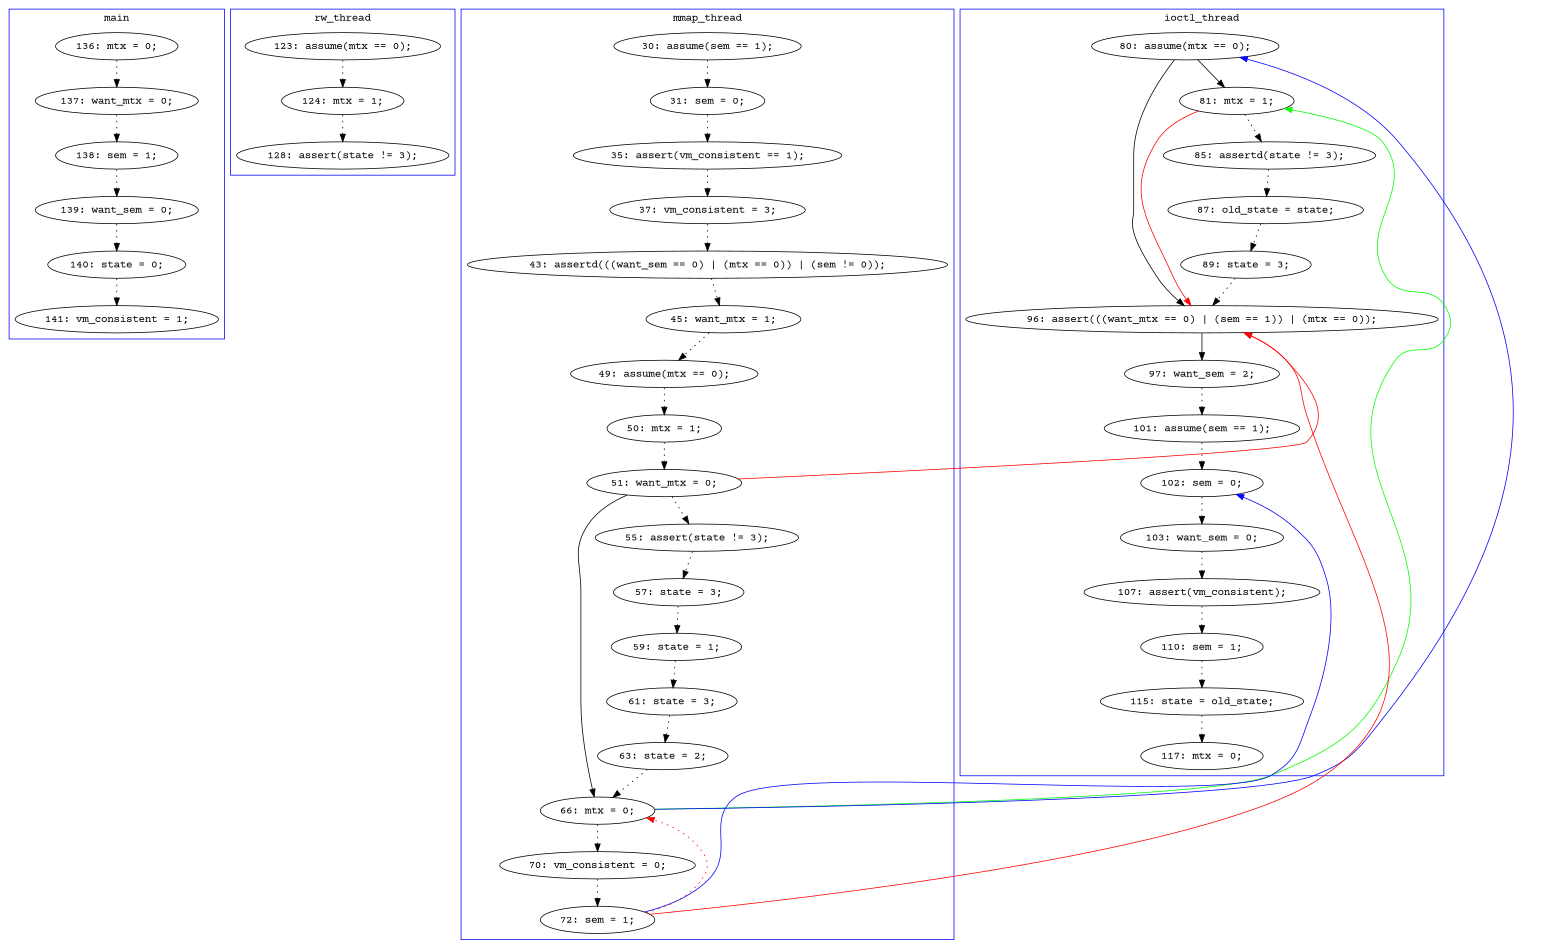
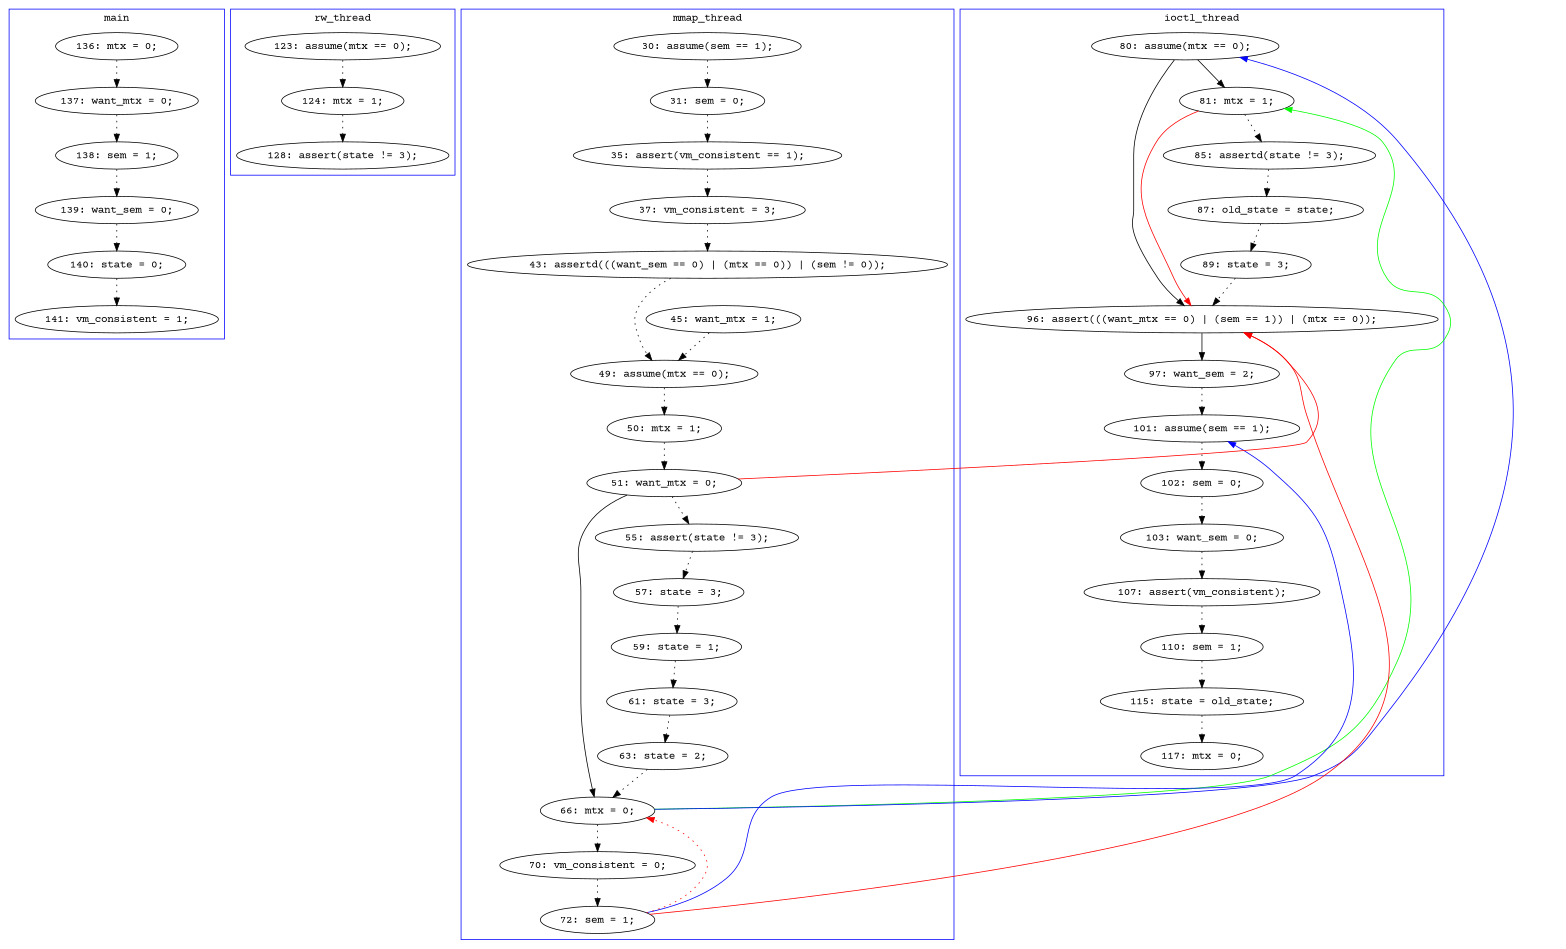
edge "43: assertd(((want_sem == 0) | (mtx == 0)) | (sem != 0));" -> "45: want_mtx = 1;": now "43: assertd(((want_sem == 0) | (mtx == 0)) | (sem != 0));" -> "49: assume(mtx == 0);"
edge "72: sem = 1;" -> "102: sem = 0;": now "72: sem = 1;" -> "101: assume(sem == 1);"
